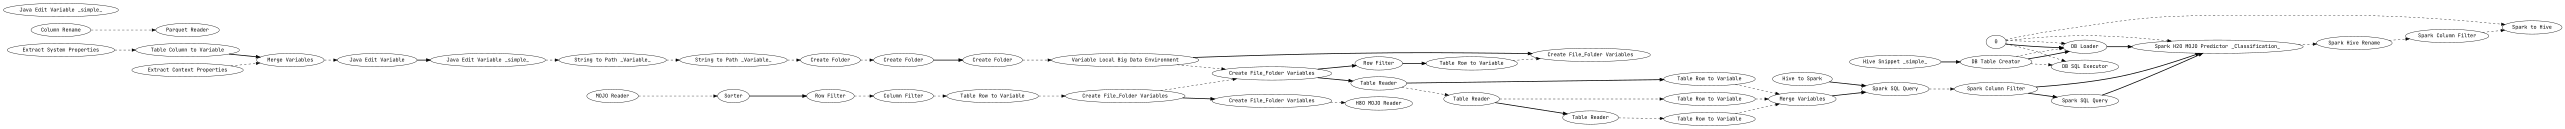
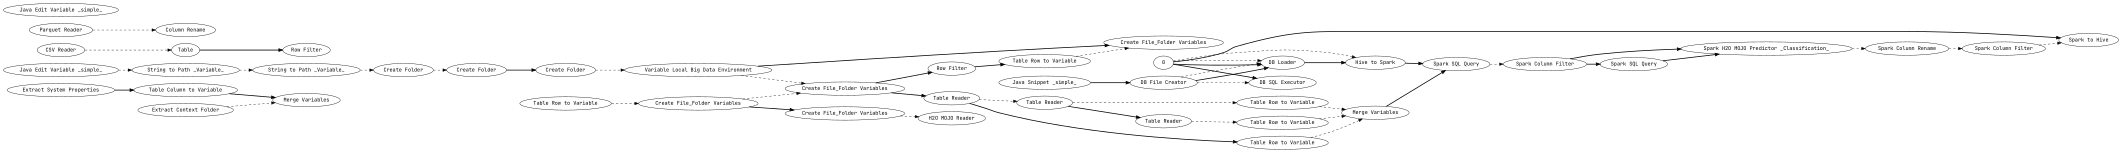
edge "0" -> "Spark to Hive": style dashed -> bold
edge "Column Rename" -> "Parquet Reader": reversed
edge "0" -> "Spark H2O MOJO Predictor _Classification_": now "0" -> "Hive to Spark"
node "Spark Hive Rename": label "Spark Hive Rename" -> "Spark Column Rename"
edge "DB Loader" -> "Spark H2O MOJO Predictor _Classification_": now "DB Loader" -> "Hive to Spark"
edge "Extract System Properties" -> "Table Column to Variable": style dashed -> bold
edge "0" -> "DB SQL Executor": style dashed -> bold
node "Java Edit Variable": removed
node "Hive Snippet _simple_": label "Hive Snippet _simple_" -> "Java Snippet _simple_"
node "DB Table Creator": label "DB Table Creator" -> "DB File Creator"
node "Extract Context Properties": label "Extract Context Properties" -> "Extract Context Folder"
node "MOJO Reader": label "MOJO Reader" -> "CSV Reader"
node "Sorter": label "Sorter" -> "Table"
node "Column Filter": removed
node "H8O MOJO Reader": label "H8O MOJO Reader" -> "H2O MOJO Reader"
